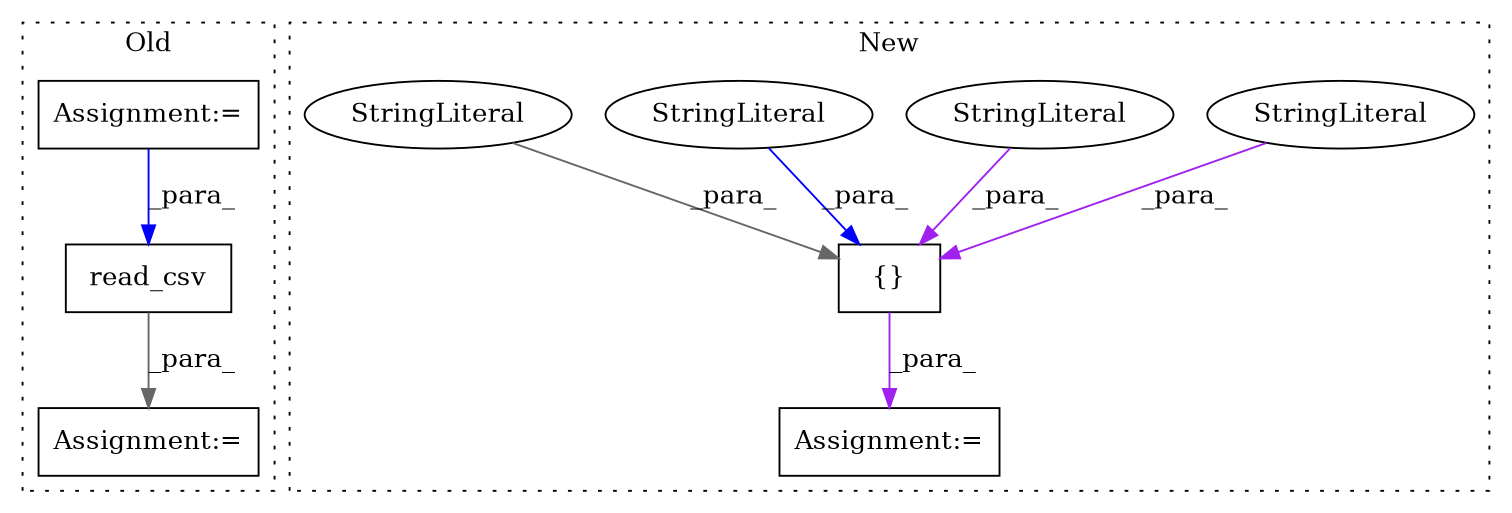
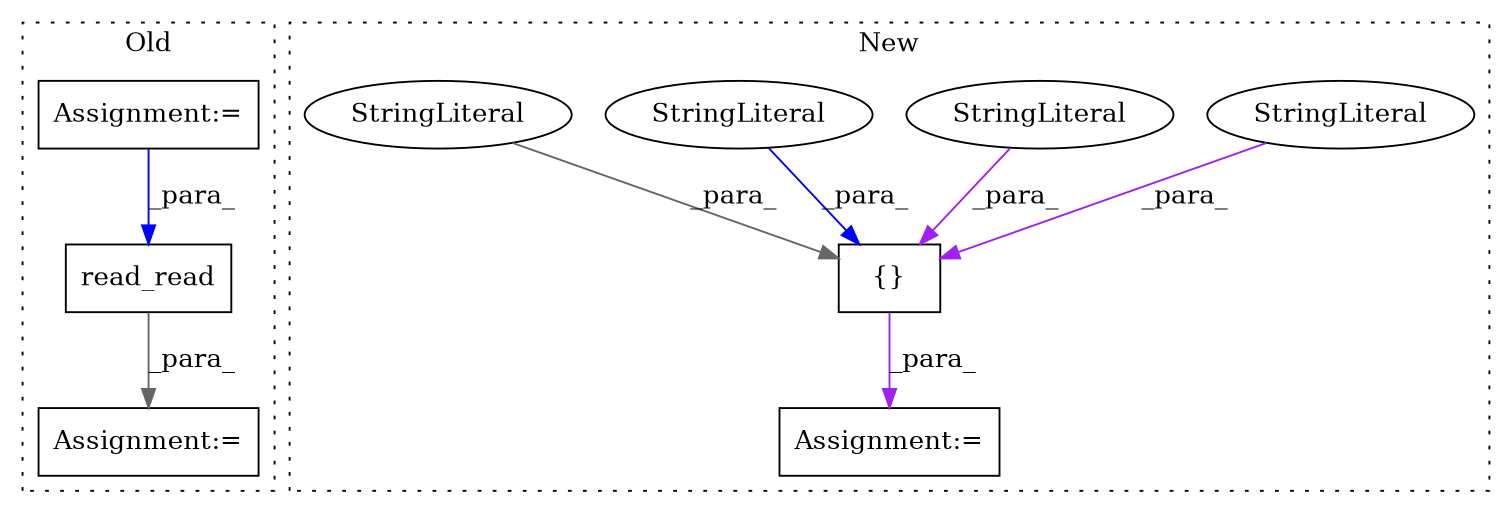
node "read_csv": label "read_csv" -> "read_read"
